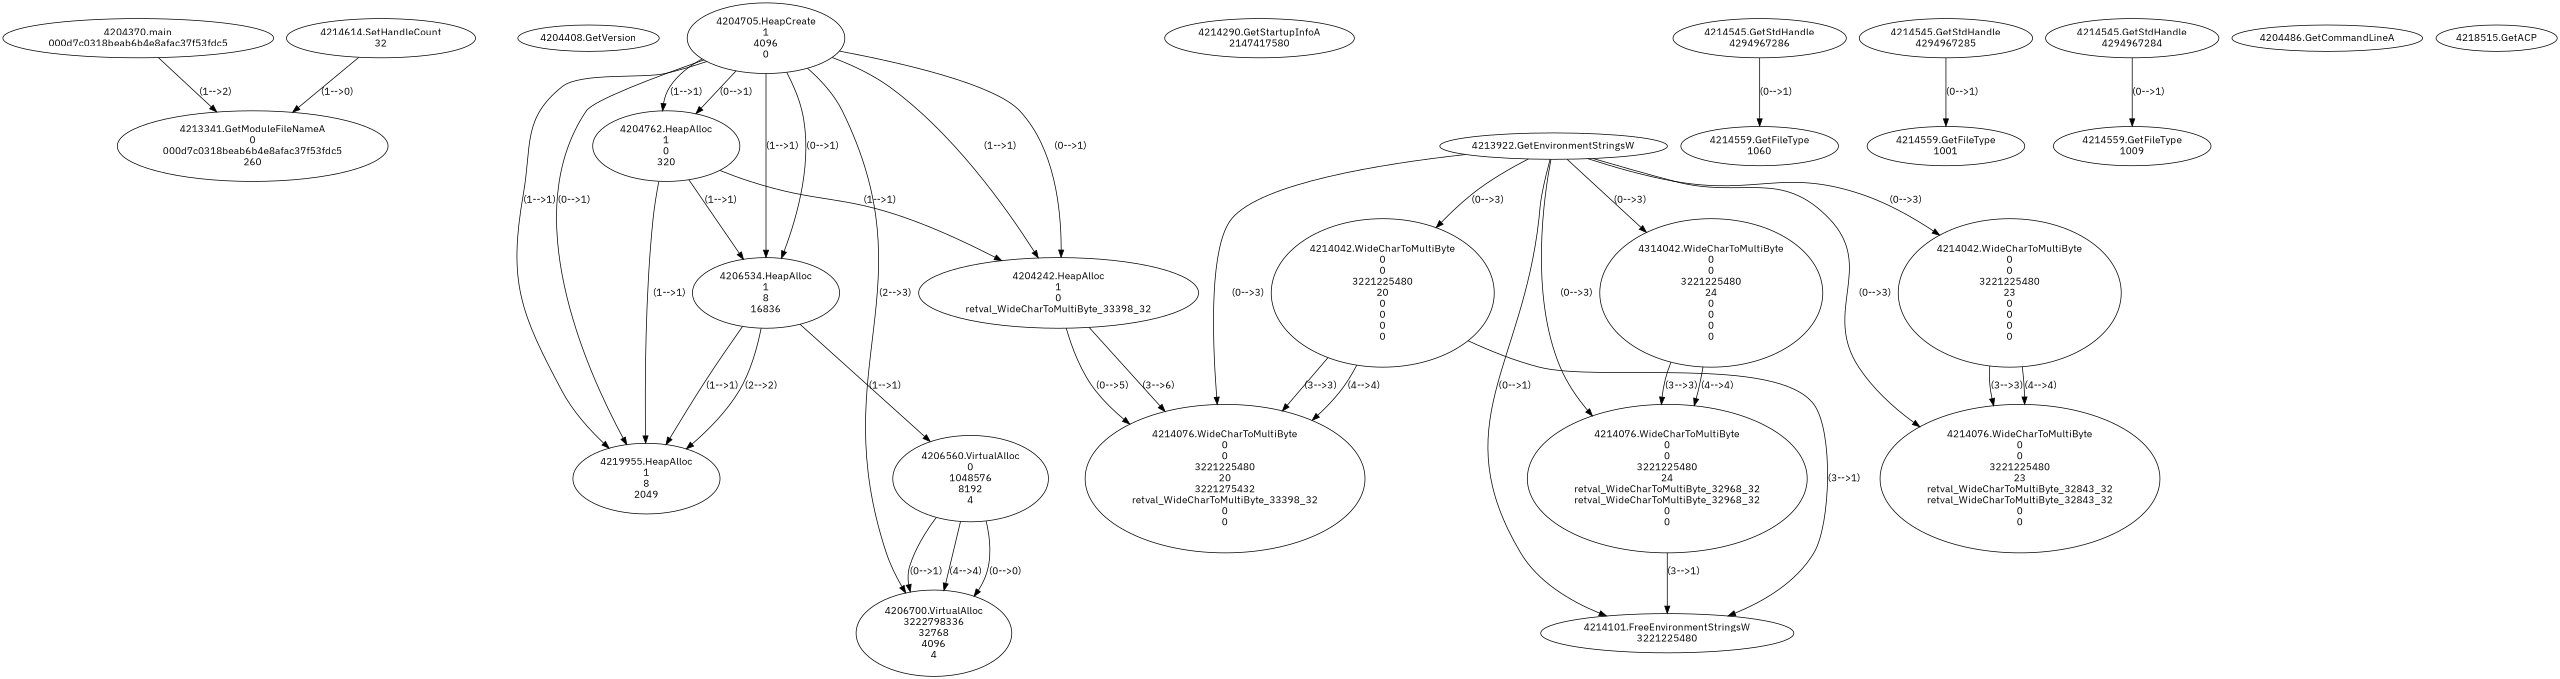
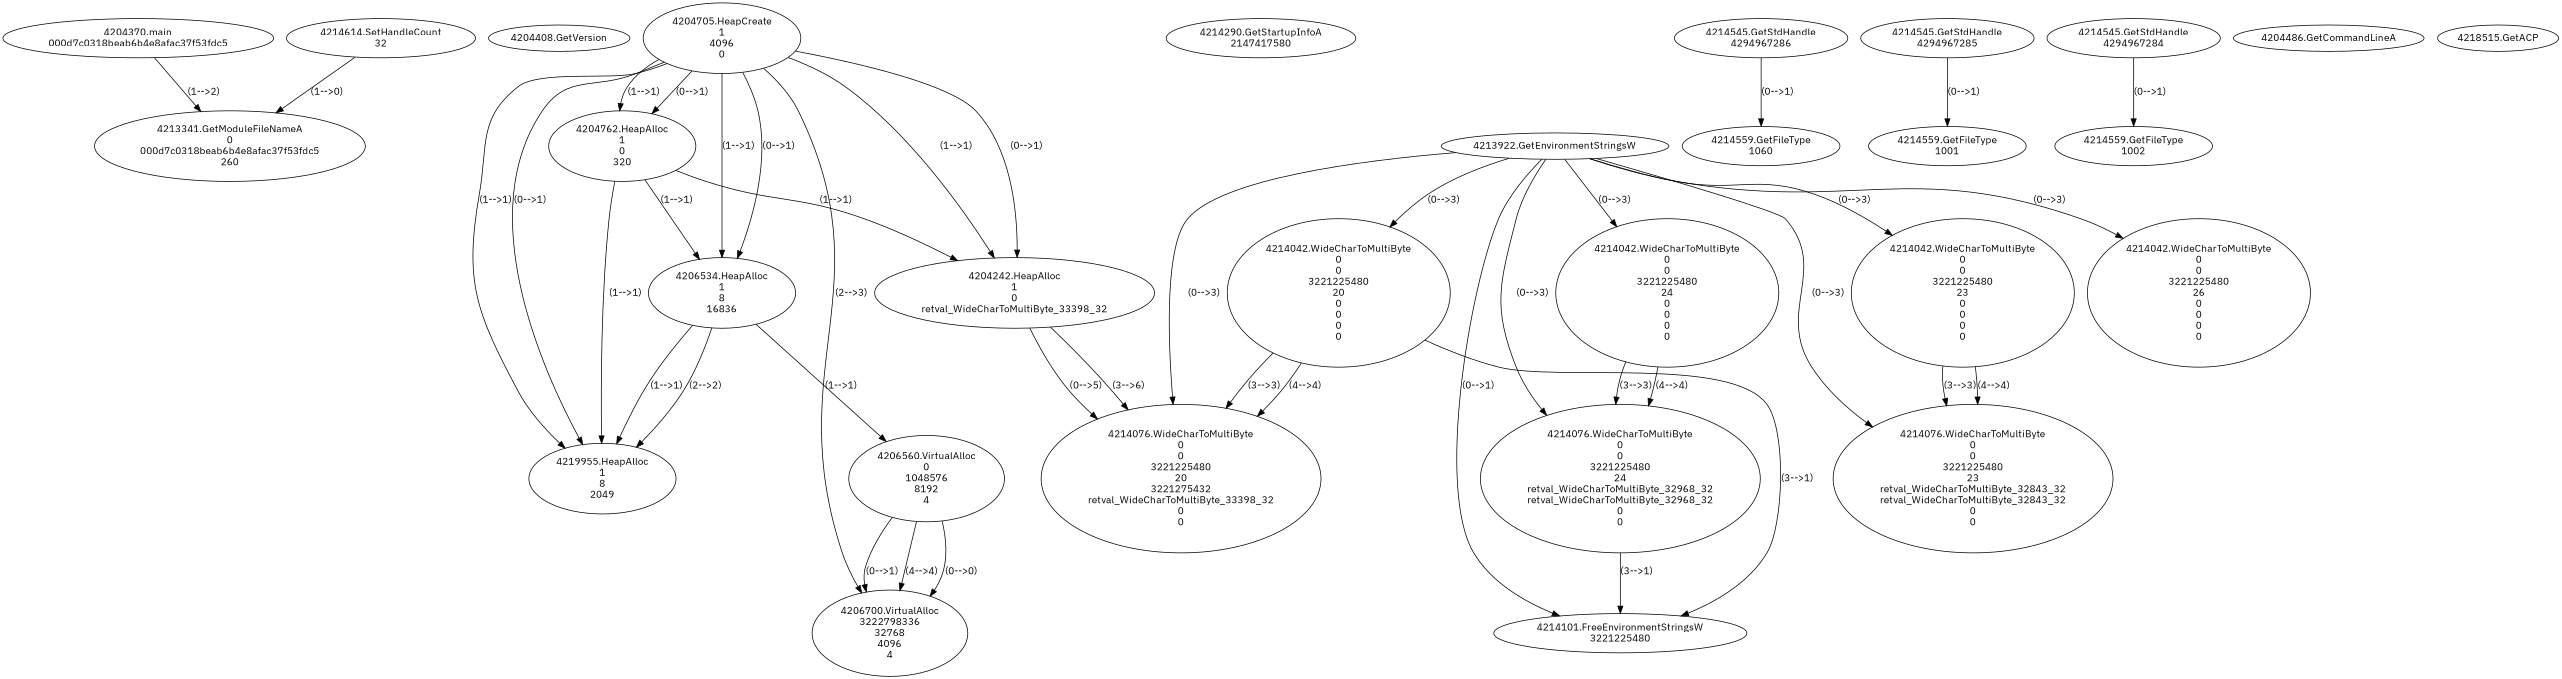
node "4214559.GetFileType 1009": label "4214559.GetFileType 1009" -> "4214559.GetFileType 1002"
node "4314042.WideCharToMultiByte 0 0 3221225480 24 0 0 0 0": label "4314042.WideCharToMultiByte 0 0 3221225480 24 0 0 0 0" -> "4214042.WideCharToMultiByte 0 0 3221225480 24 0 0 0 0"
node "4214042.WideCharToMultiByte 0 0 3221225480 26 0 0 0 0": added
